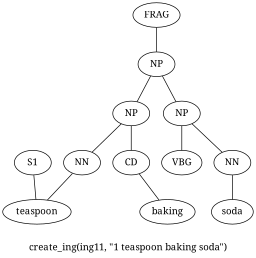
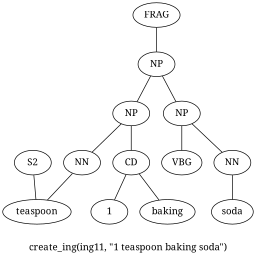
node "S1": label "S1" -> "S2"
node "1": added
